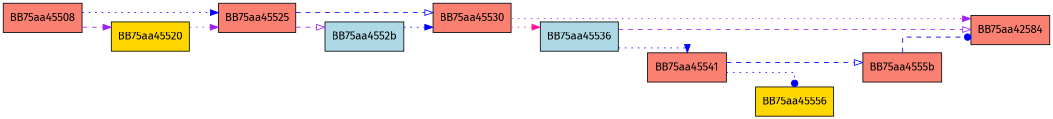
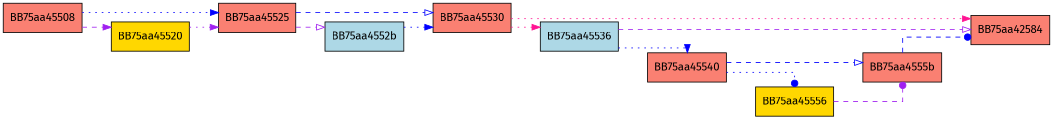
edge "BB75aa45530" -> "BB75aa42584": color purple -> deeppink
node "BB75aa45541": label "BB75aa45541" -> "BB75aa45540"
edge "BB75aa45556" -> "BB75aa4555b": added
